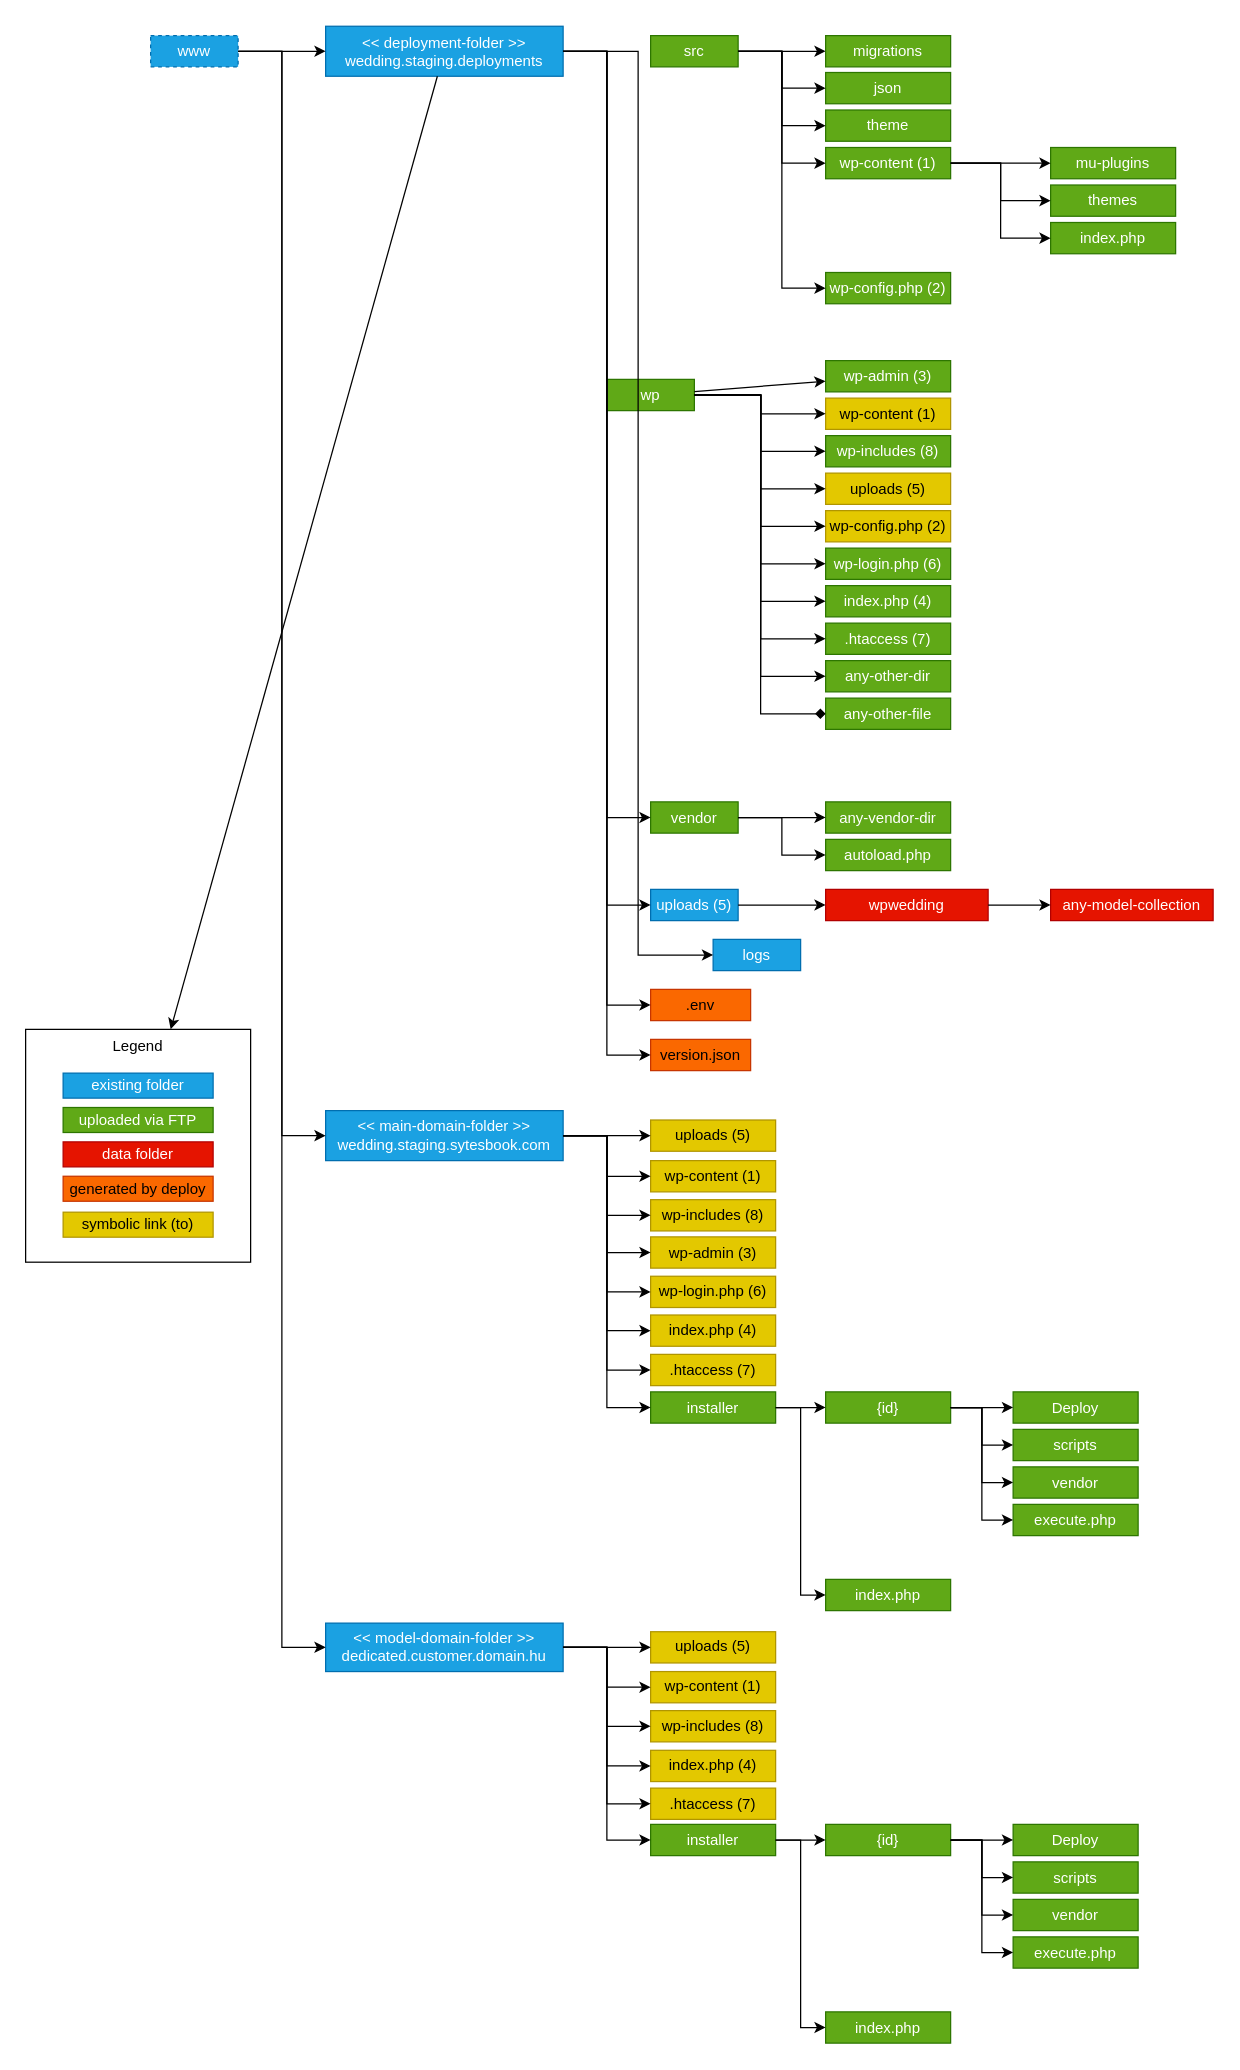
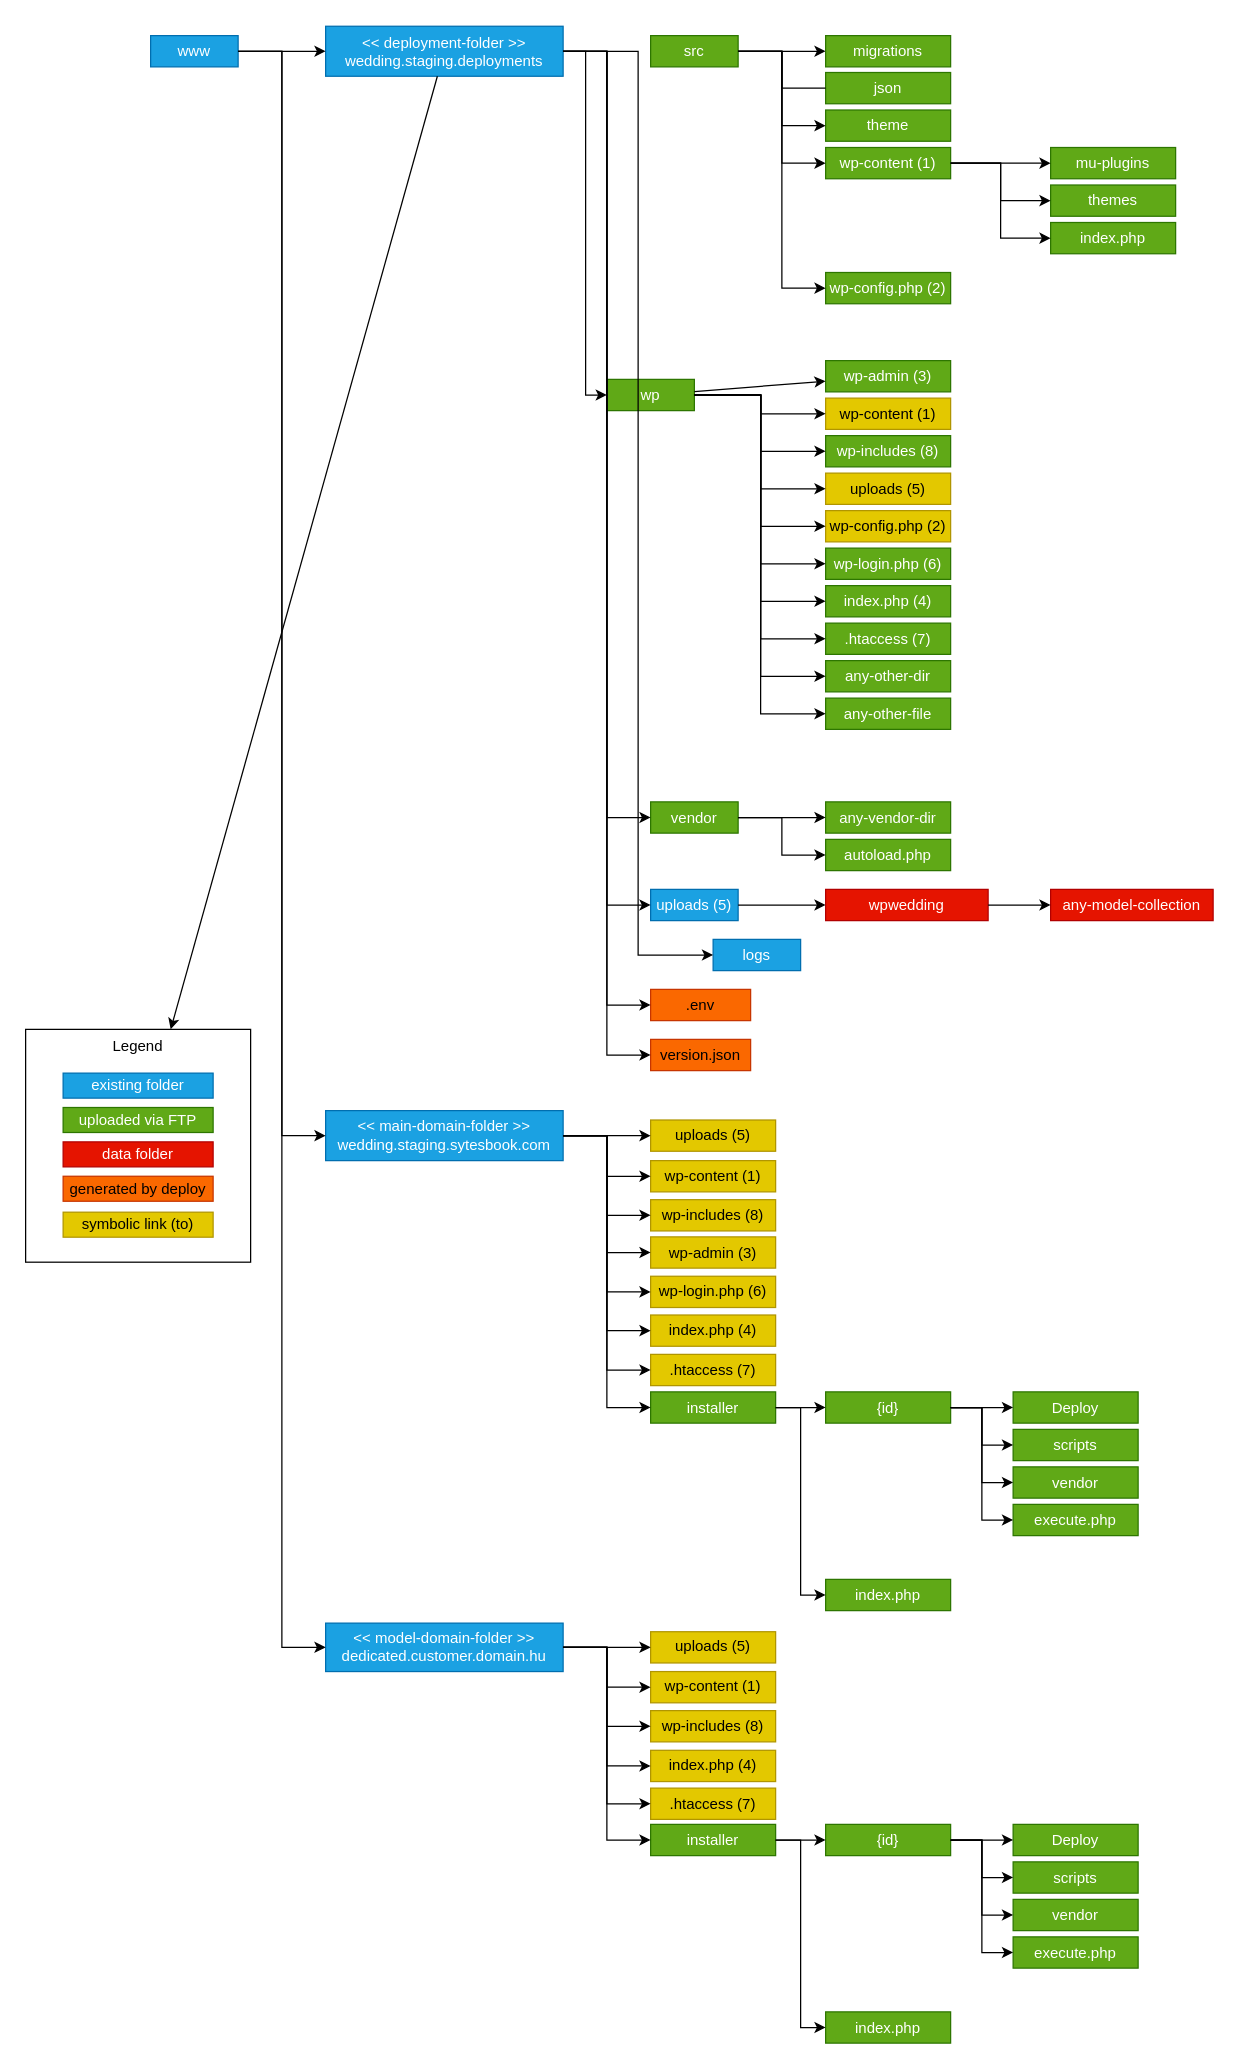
node "www": style dashed -> solid
edge "src" -> "json": arrowhead classic -> none
edge "<< deployment-folder >> wedding.staging.deployments" -> "wp": added
edge "wp" -> "any-other-file": arrowhead diamond -> classic
